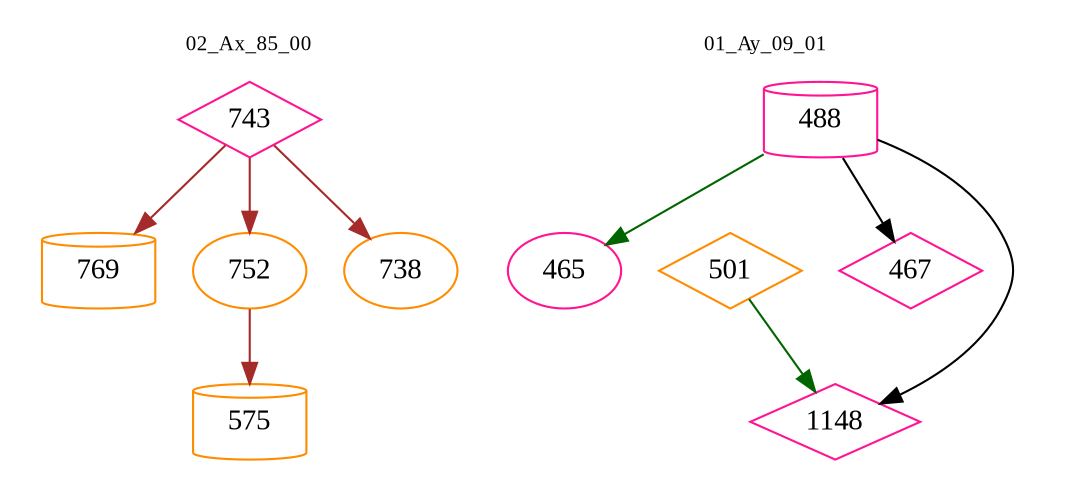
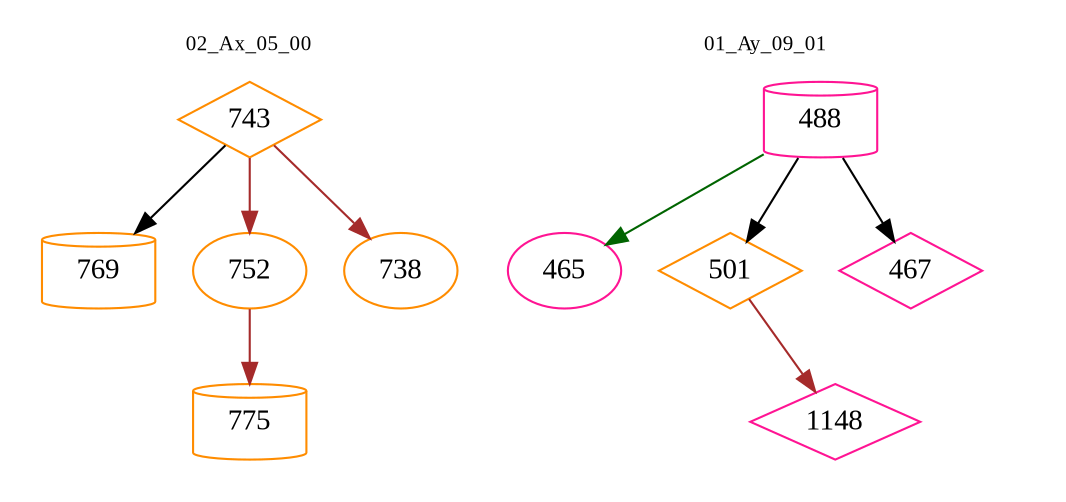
cluster "02_Ax_85_00": label "02_Ax_85_00" -> "02_Ax_05_00"
node "743": color deeppink -> darkorange
edge "743" -> "769": color brown -> black
edge "488" -> "1148": now "488" -> "501"
edge "501" -> "1148": color darkgreen -> brown
node "575": label "575" -> "775"
